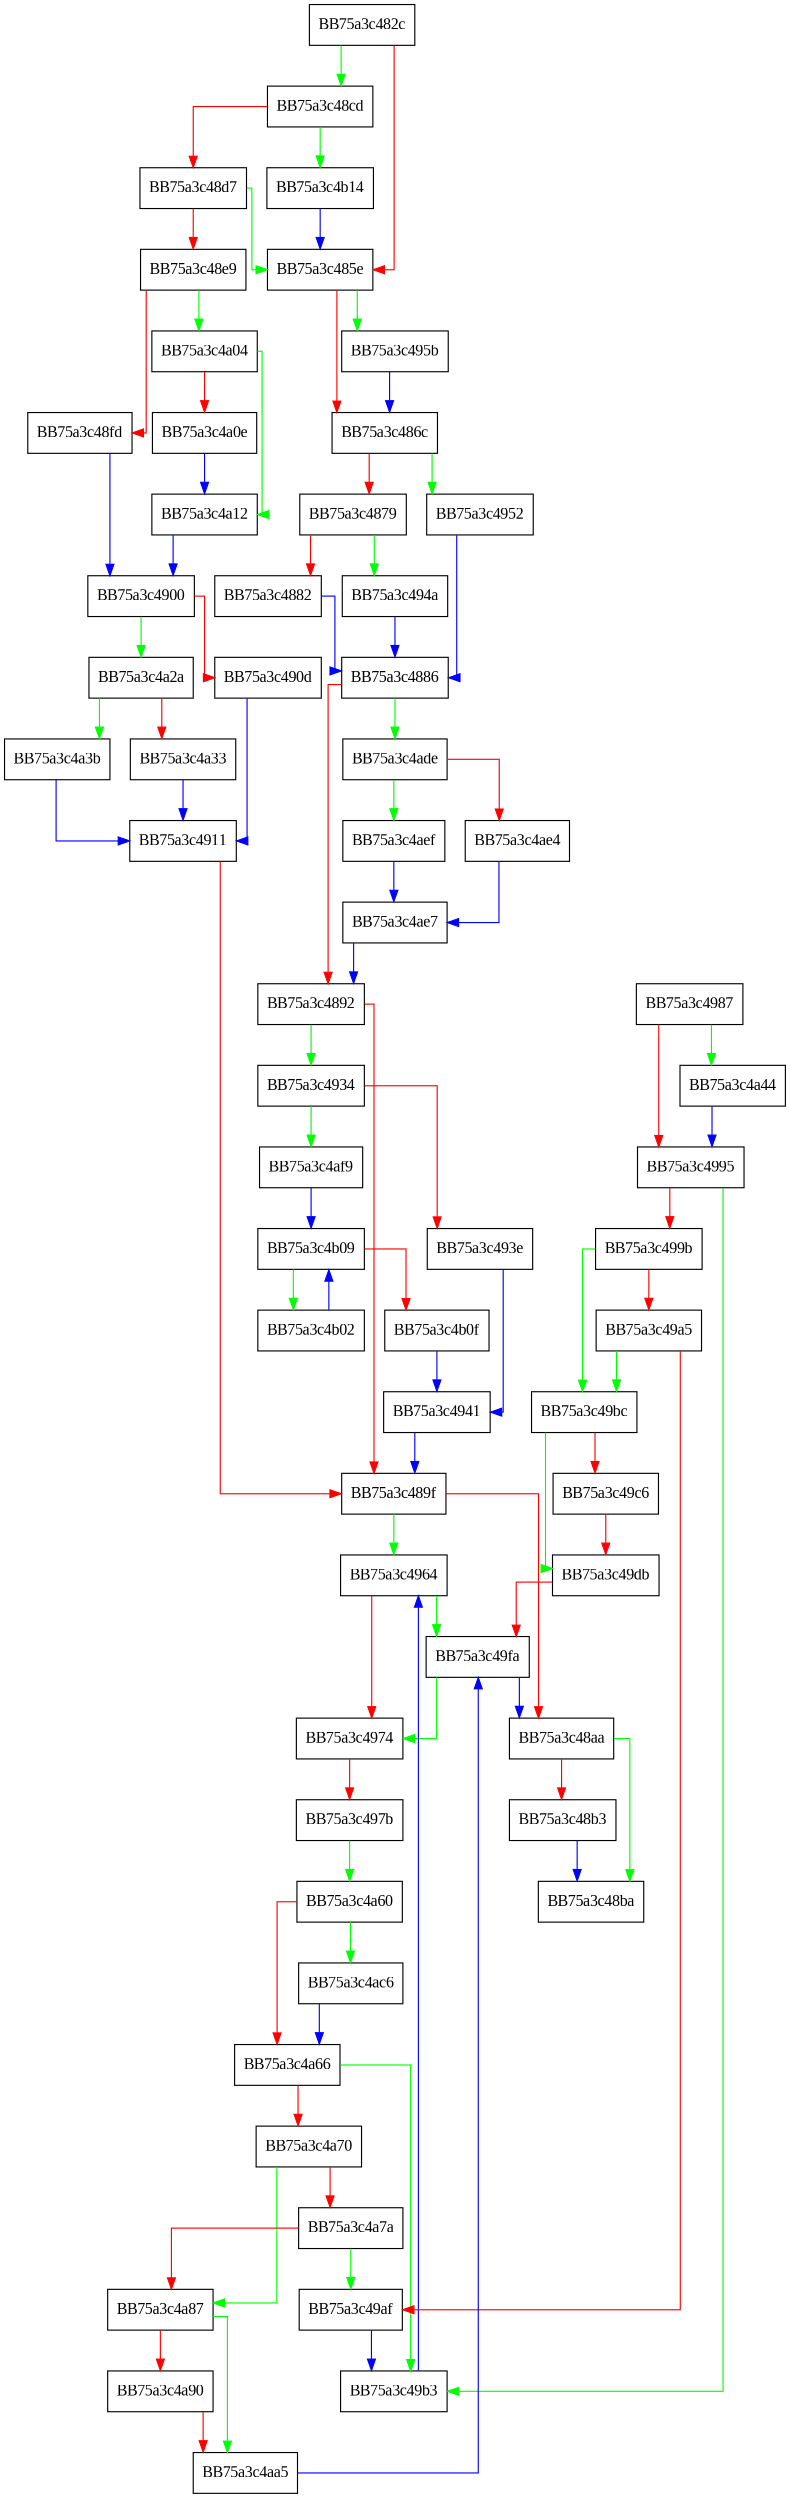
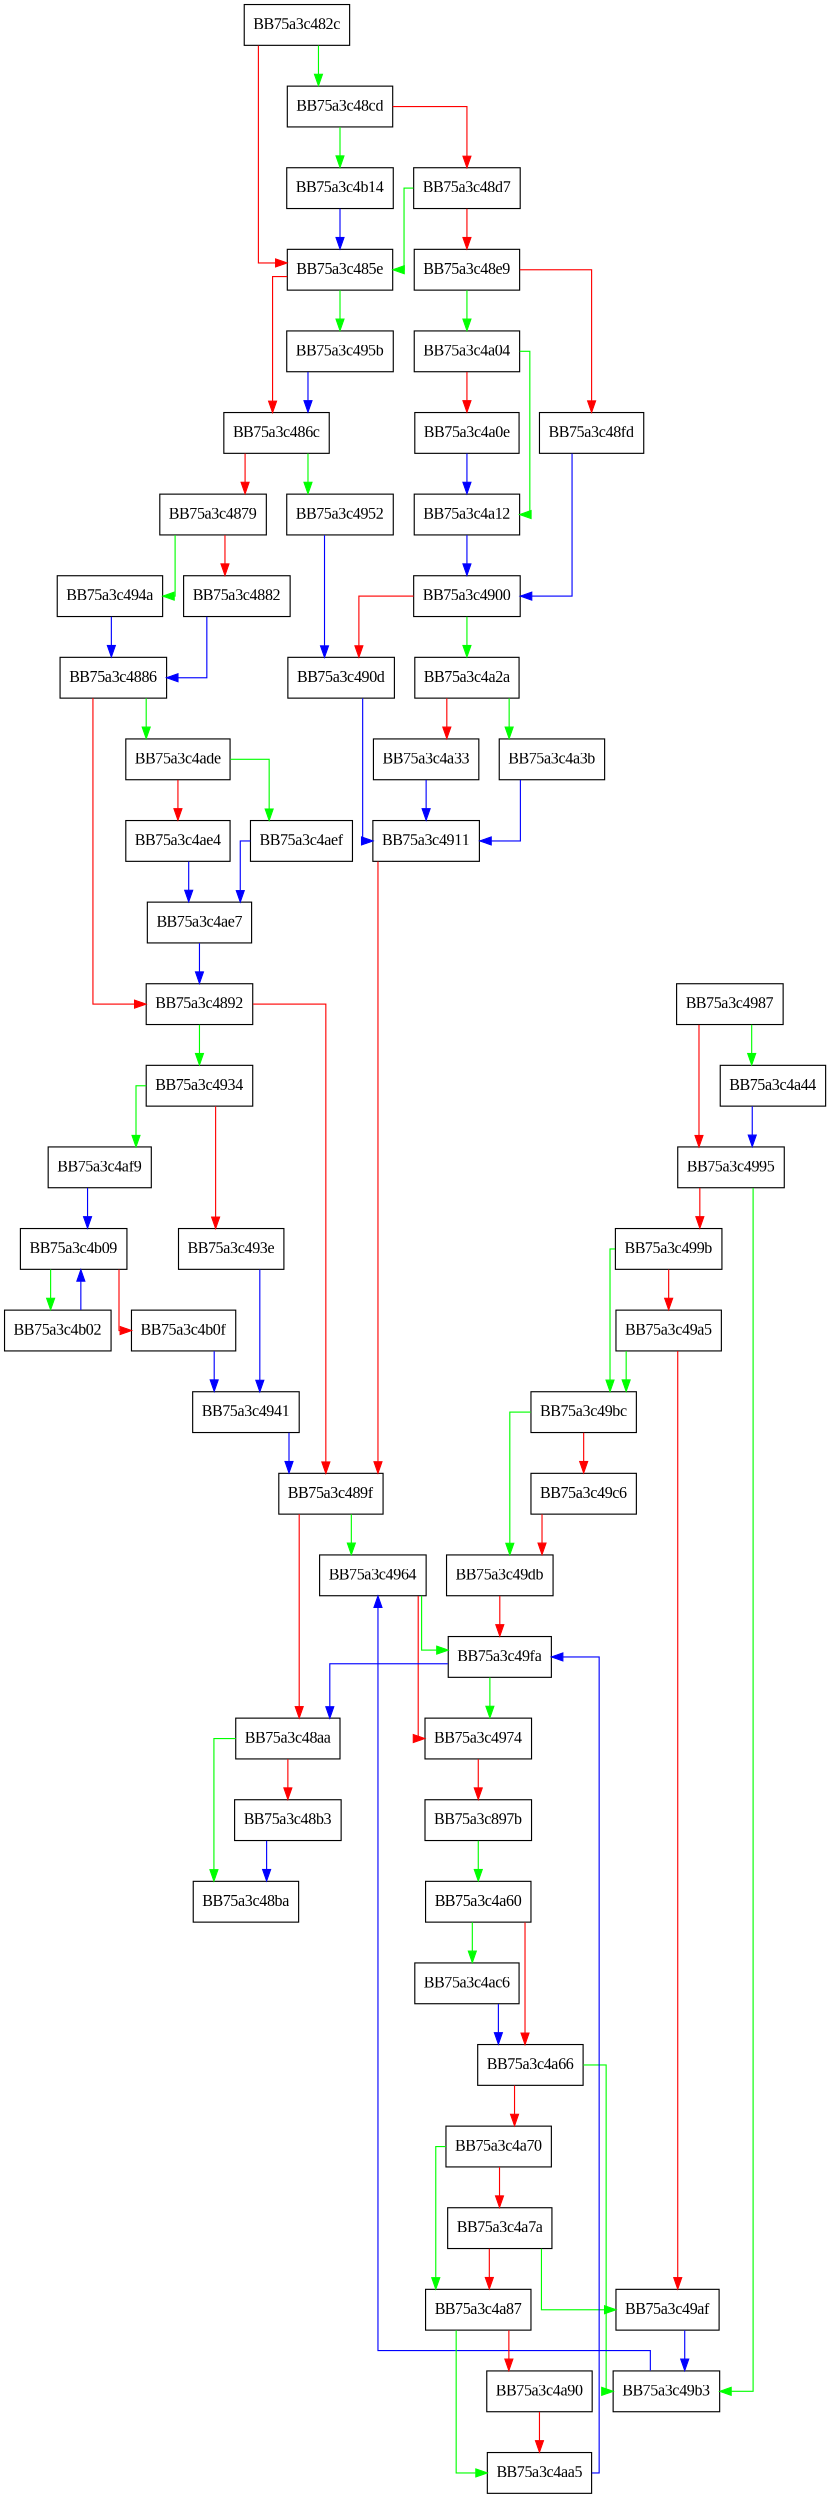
edge "BB75a3c4952" -> "BB75a3c4886": now "BB75a3c4952" -> "BB75a3c490d"
node "BB75a3c497b": label "BB75a3c497b" -> "BB75a3c897b"
